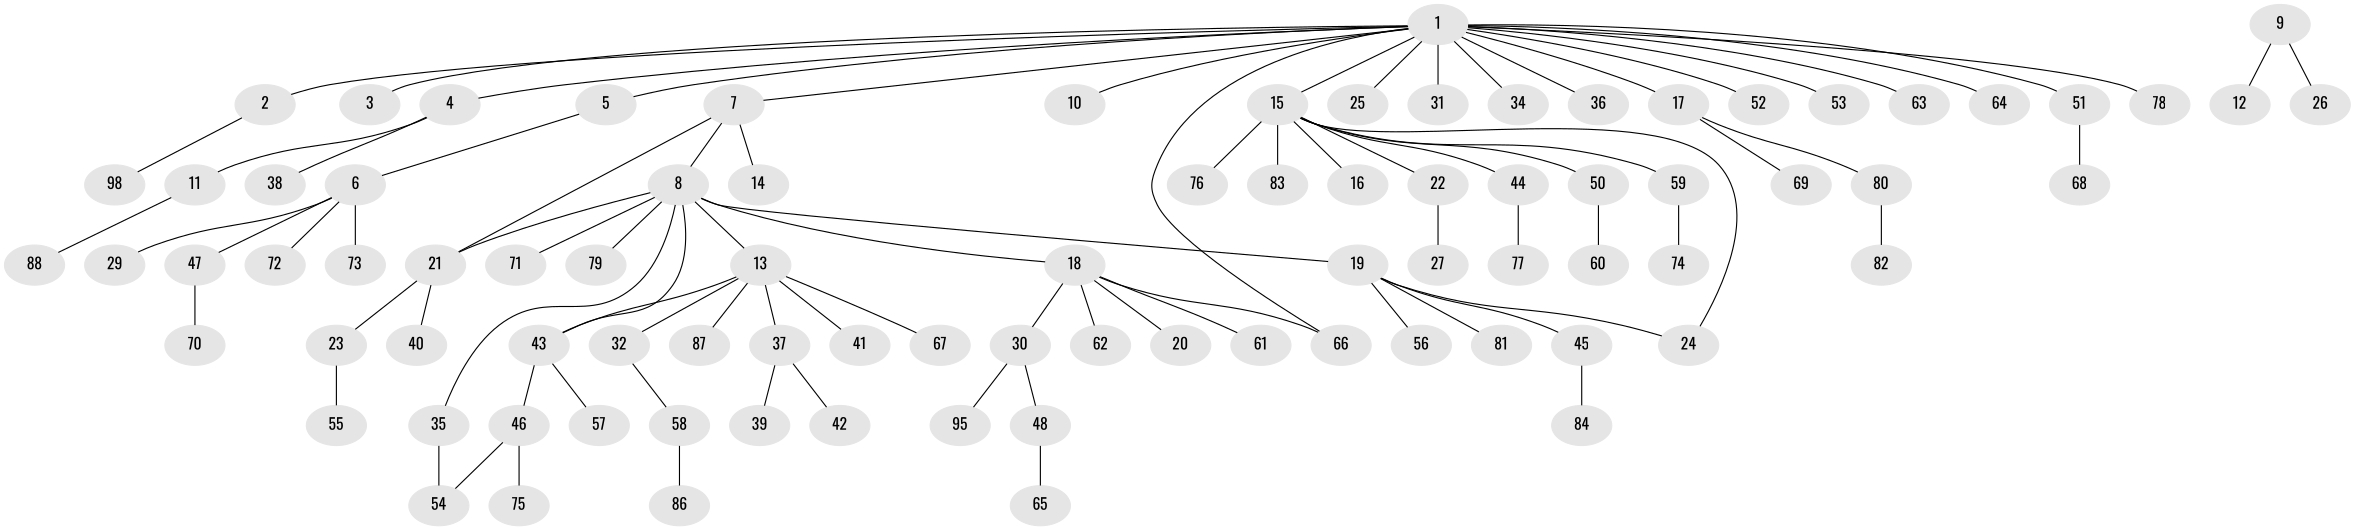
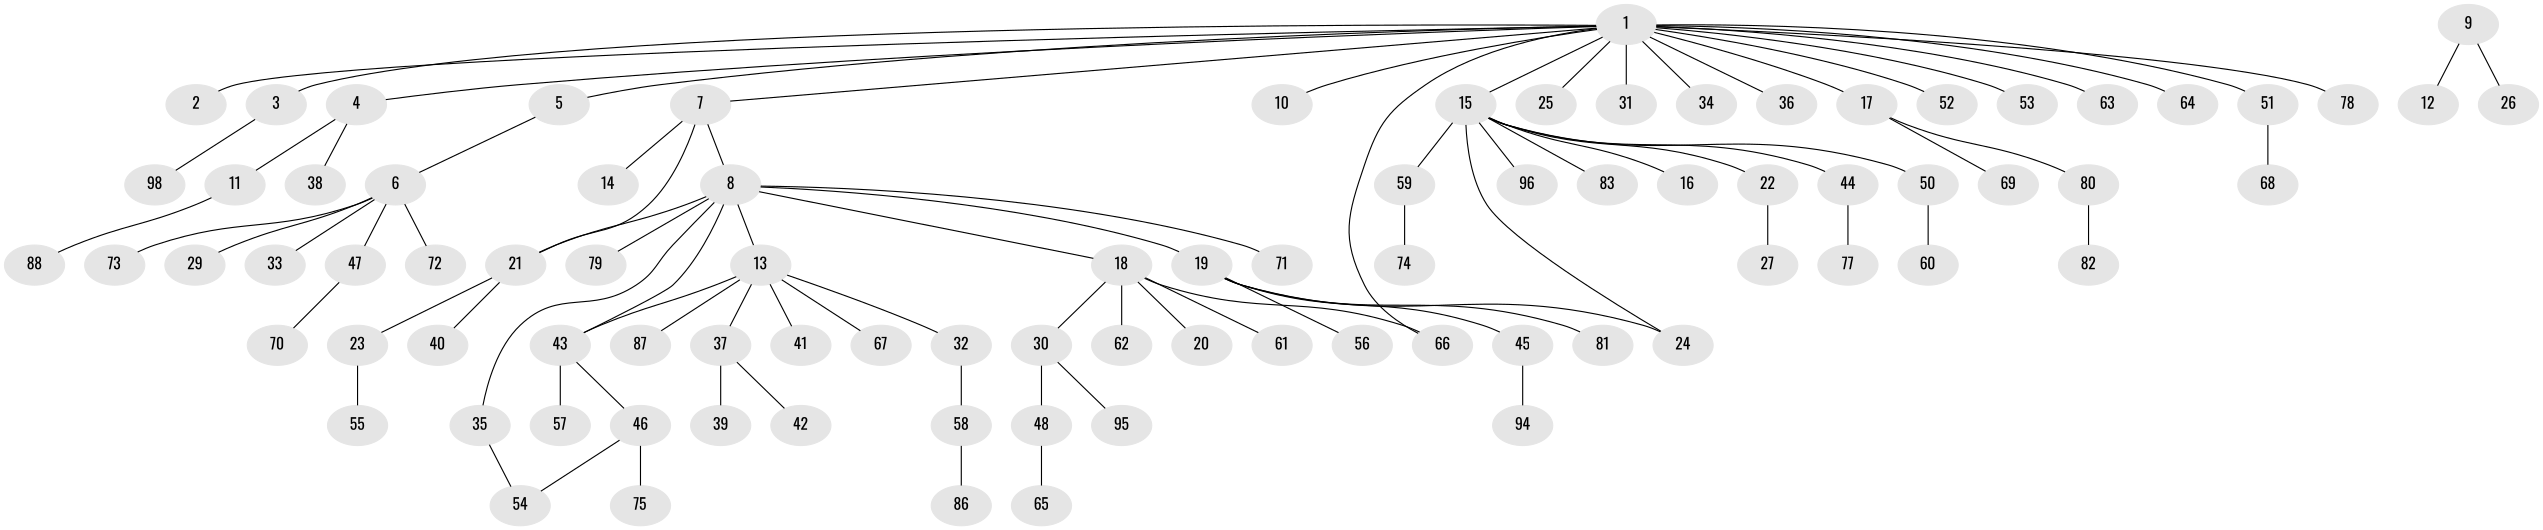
edge "2" -- "98": now "3" -- "98"
node "76": label "76" -> "96"
node "33": added
node "84": label "84" -> "94"
